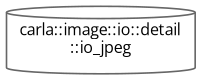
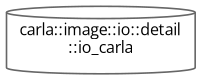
node "carla::image::io::detail ::io_jpeg": label "carla::image::io::detail ::io_jpeg" -> "carla::image::io::detail ::io_carla"
